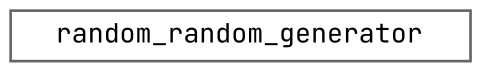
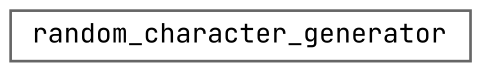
node "random_random_generator": label "random_random_generator" -> "random_character_generator"
